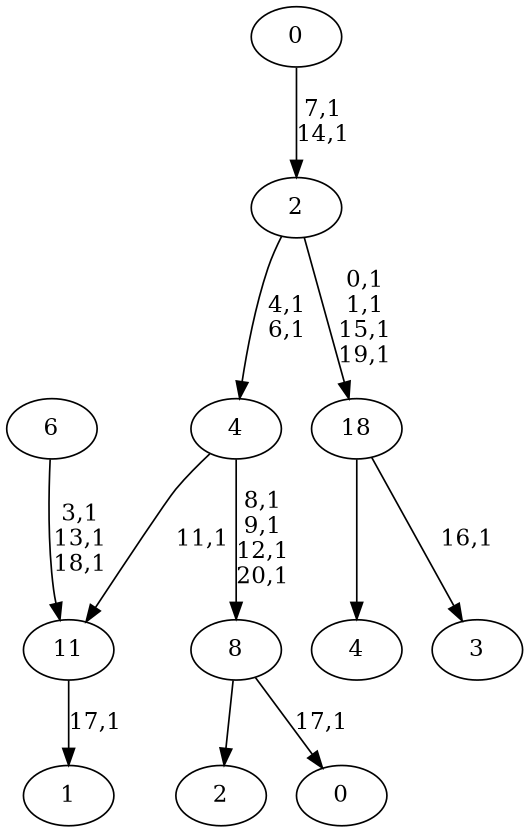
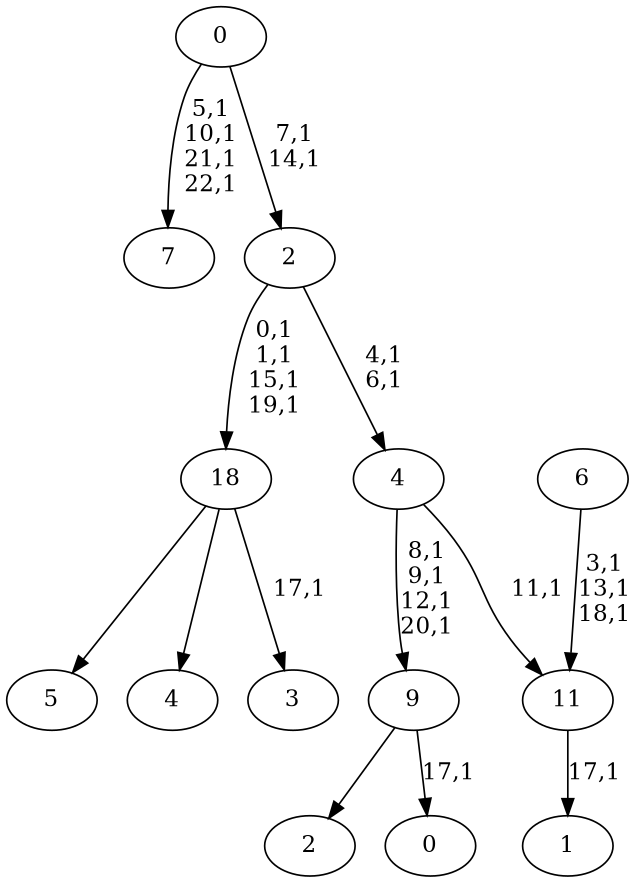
node "7": added
edge "18" -> "3": label "16,1" -> "17,1"
node "8": label "8" -> "9"
node "5": added
